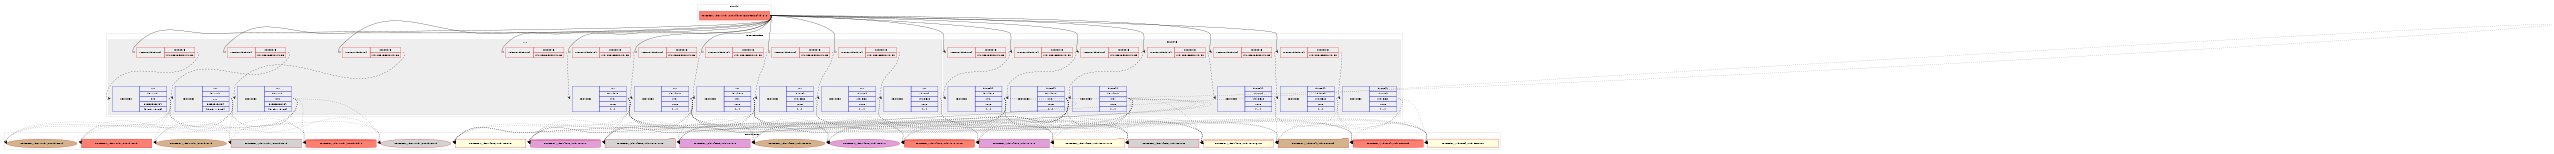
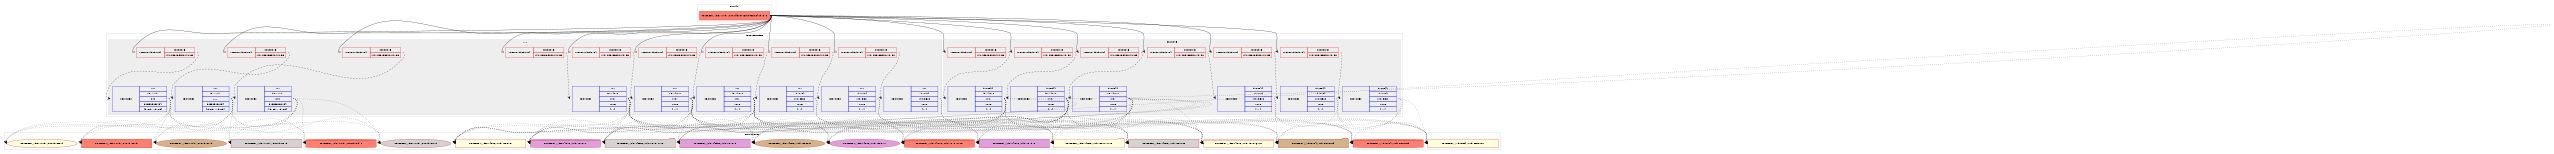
node "portage://dev-ruby/sus-0.23.0": fillcolor tan -> lightyellow
